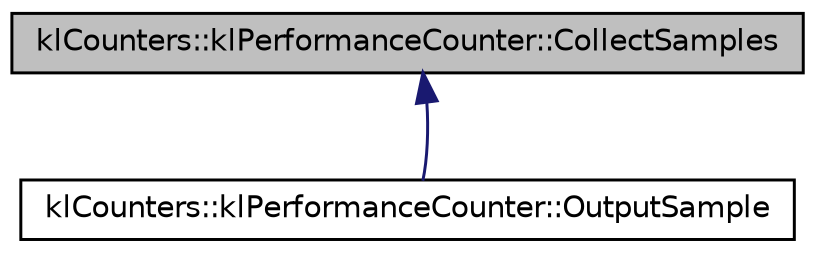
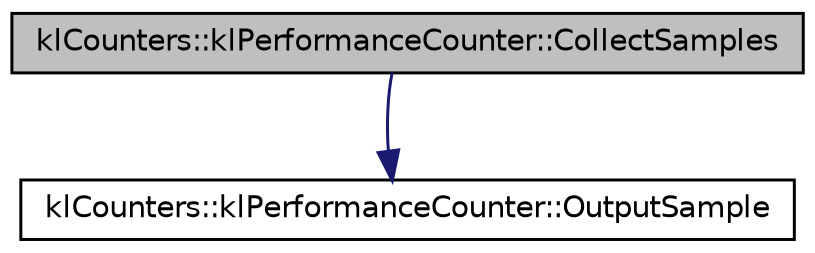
edge "klCounters::klPerformanceCounter::OutputSample" -> "klCounters::klPerformanceCounter::CollectSamples": reversed
